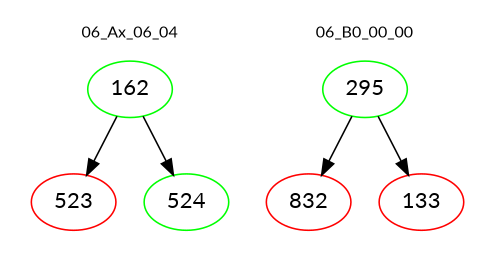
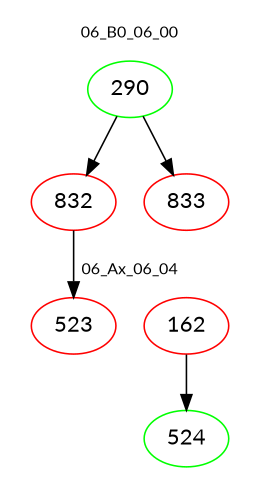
cluster "06_B0_00_00": label "06_B0_00_00" -> "06_B0_06_00"
node "162": color green -> red
node "295": label "295" -> "290"
edge "162" -> "523": now "832" -> "523"
node "133": label "133" -> "833"
